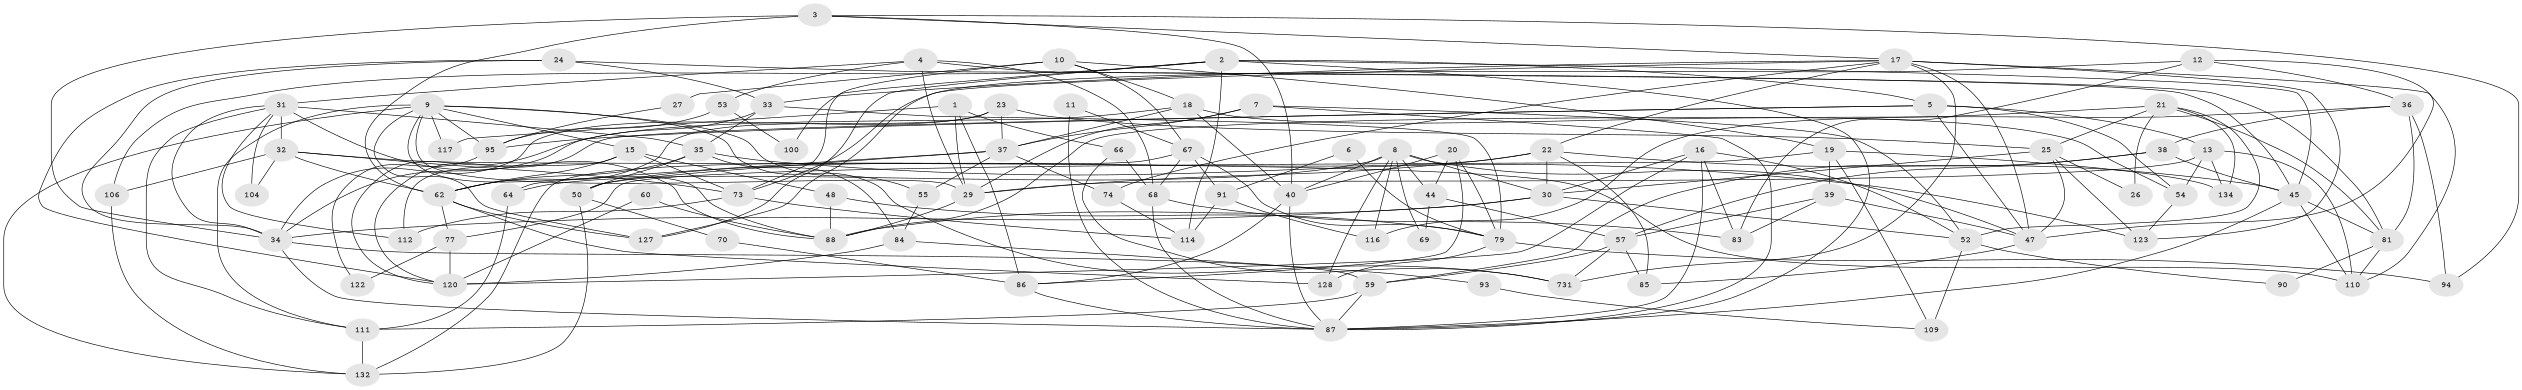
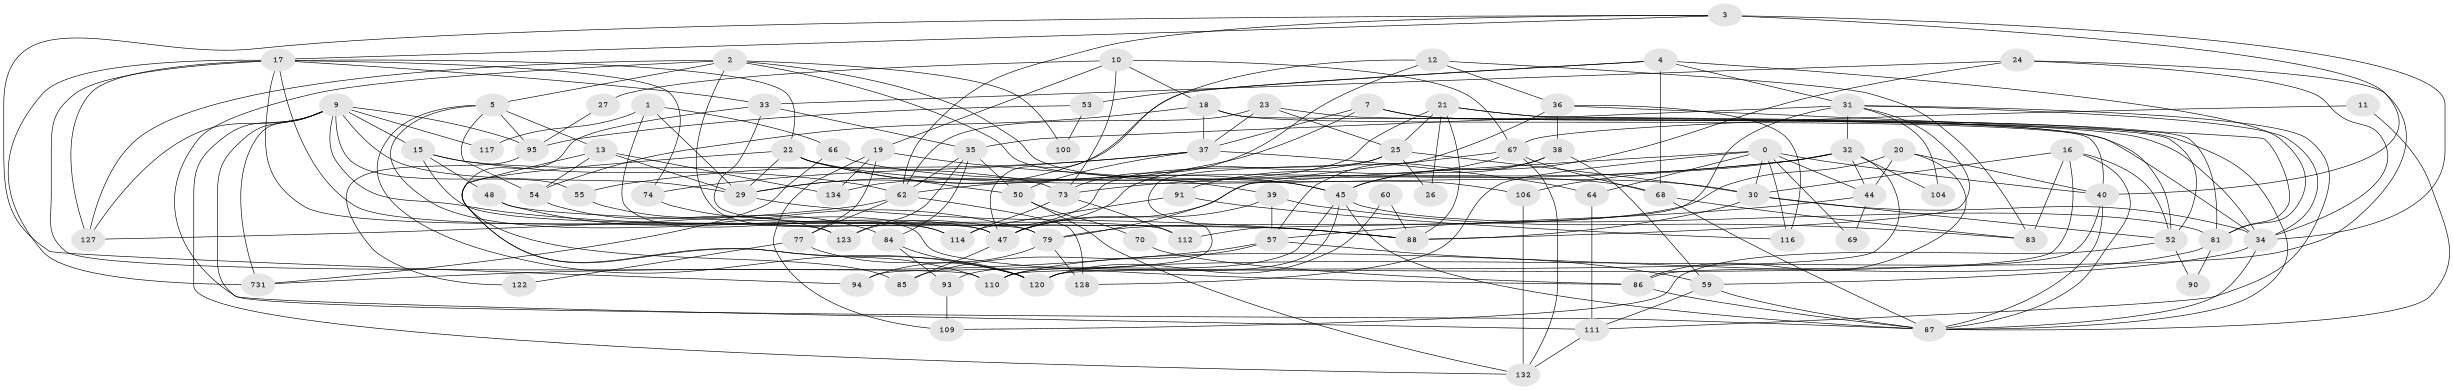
node "6": removed
node "8": label "8" -> "0"
edge "32" -- "44": added
edge "45" -- "93": added
